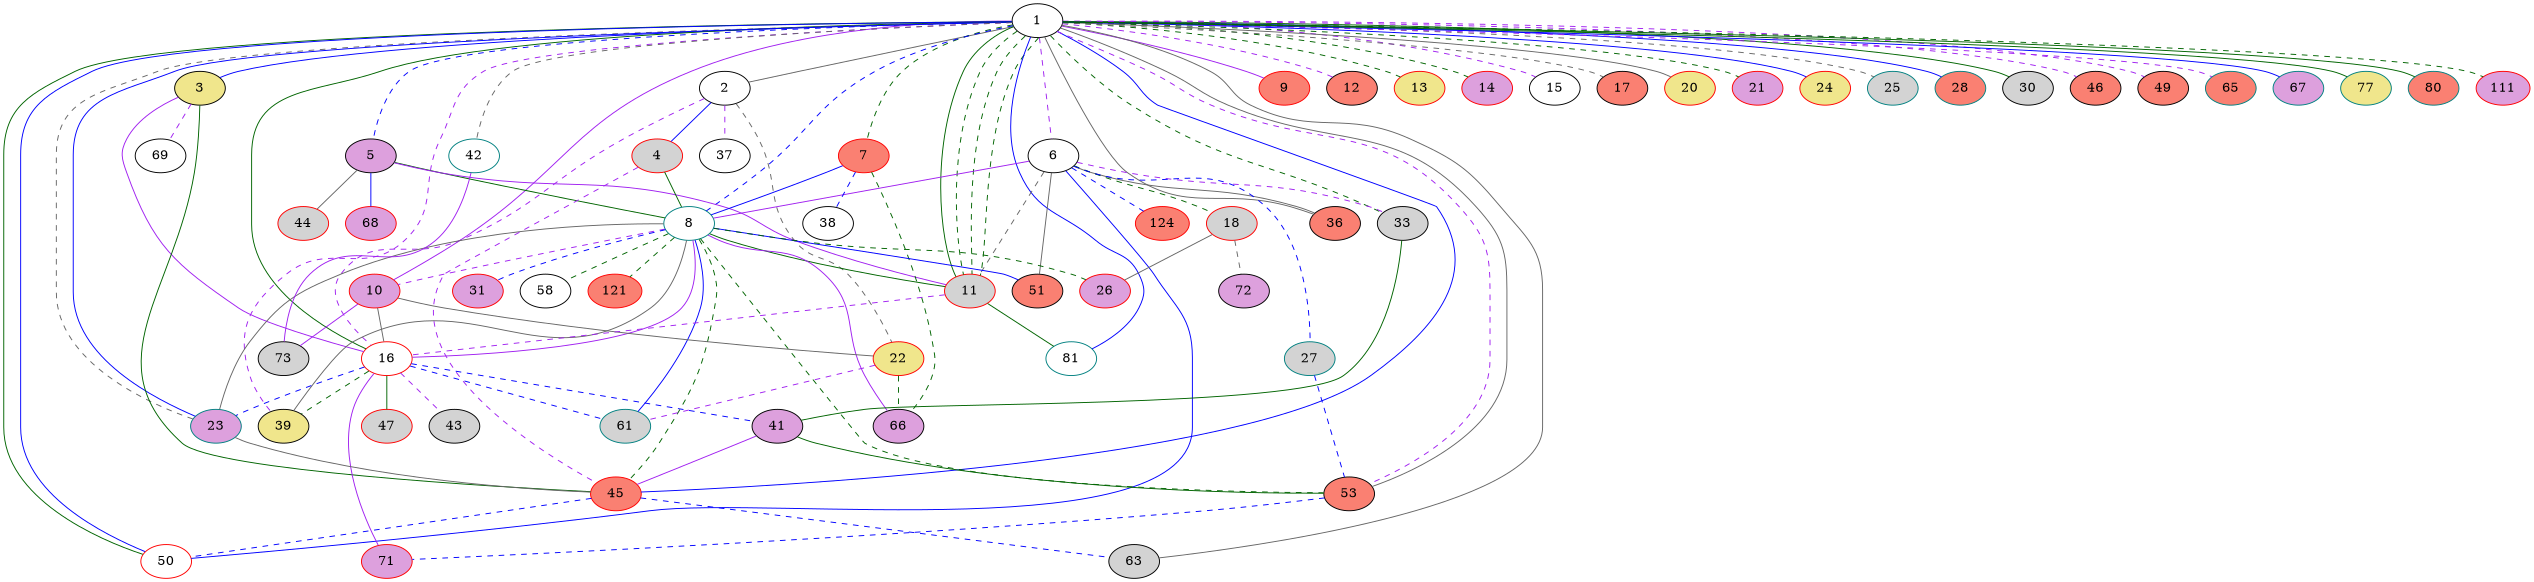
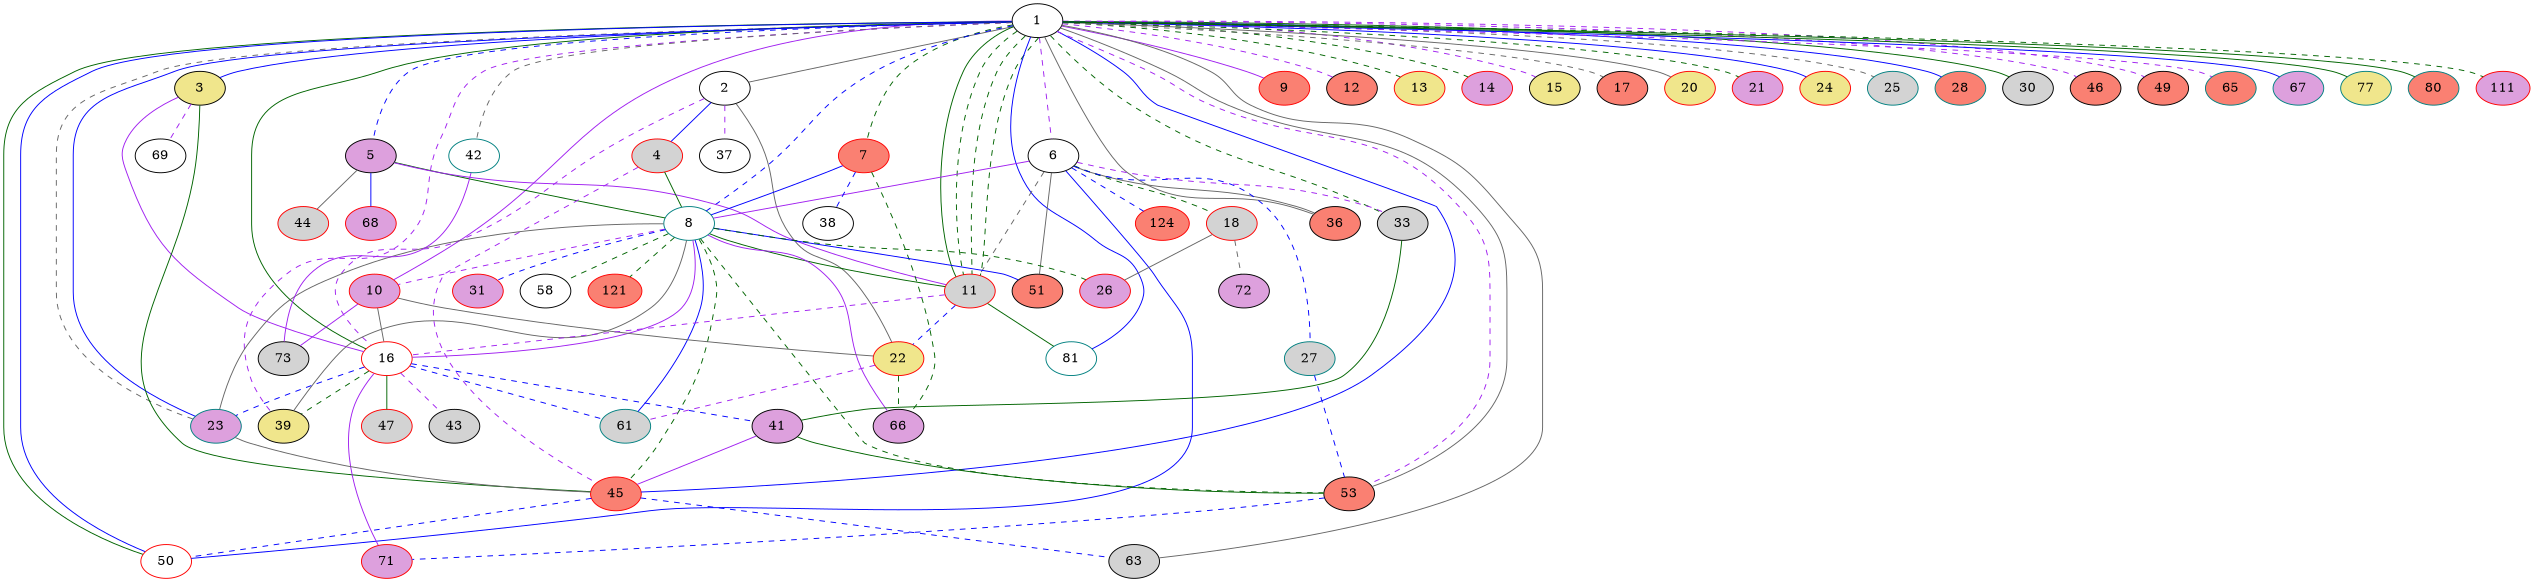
node "15": fillcolor white -> khaki
edge "2" -- "22": style dashed -> solid
edge "11" -- "22": added
